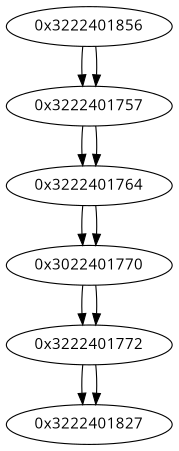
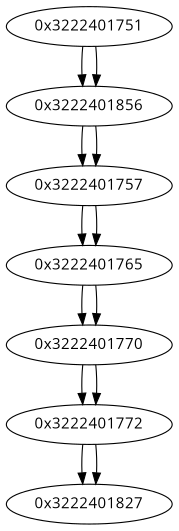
node "0x3222401751": added
node "0x3222401764": label "0x3222401764" -> "0x3222401765"
node "0x3022401770": label "0x3022401770" -> "0x3222401770"
